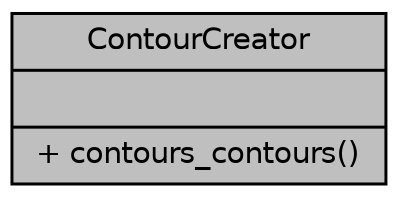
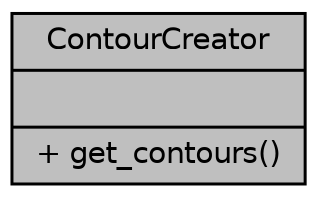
node "ContourCreator": text "+ contours_contours()" -> "+ get_contours()"
